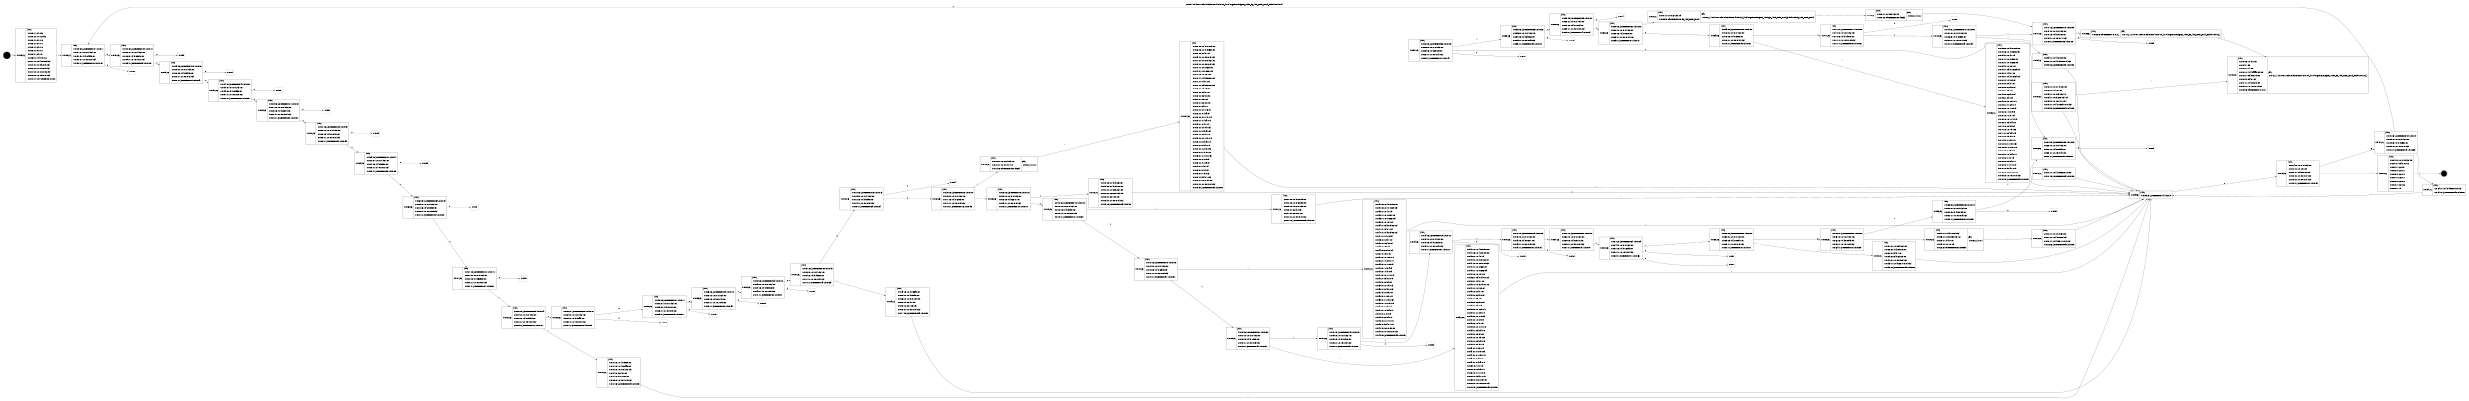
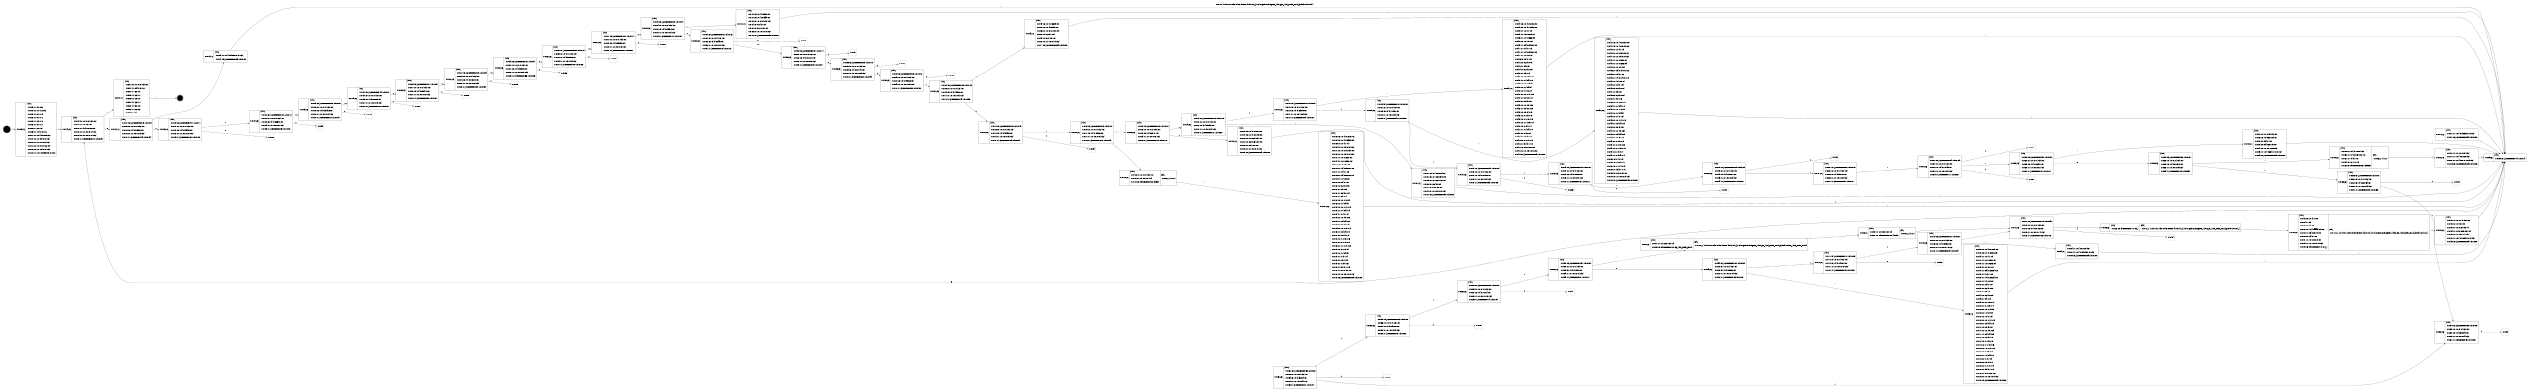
edge "0x401250 [47]" -> "0x4012ac [22]": now "0x401250 [47]" -> "0x40127f [23]"
edge "0x4018c2 [32]" -> "0x40189a [40]": reversed
